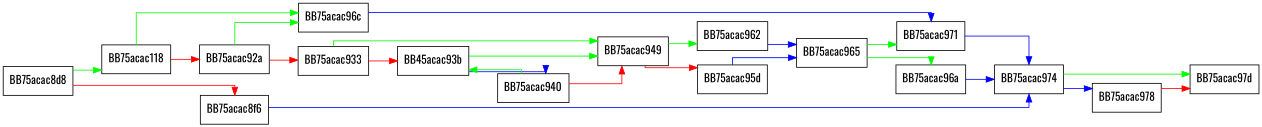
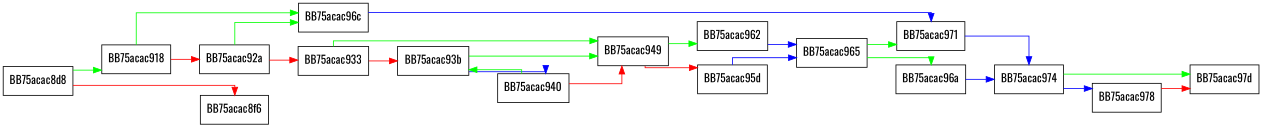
node "BB75acac118": label "BB75acac118" -> "BB75acac918"
node "BB45acac93b": label "BB45acac93b" -> "BB75acac93b"
edge "BB75acac8f6" -> "BB75acac974": removed
